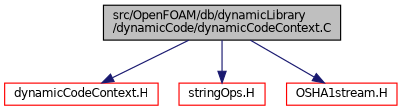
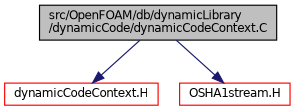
node "stringOps.H": removed
